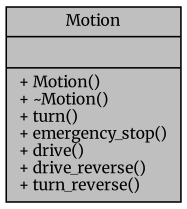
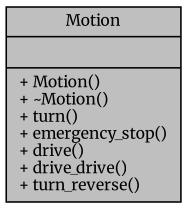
node "Motion": text "+ drive_reverse()" -> "+ drive_drive()"
